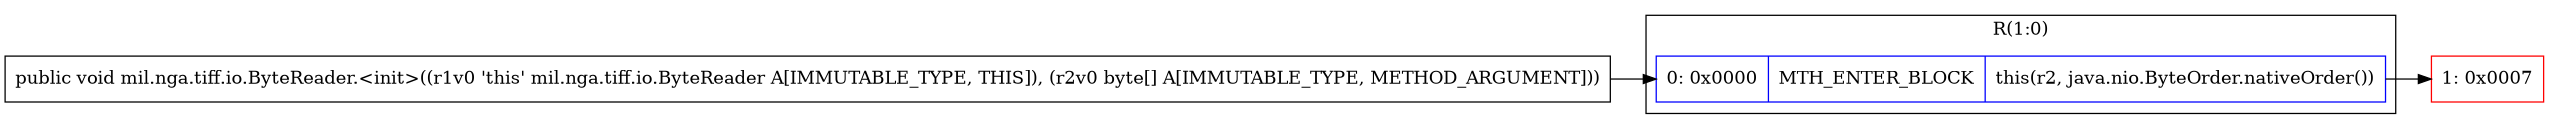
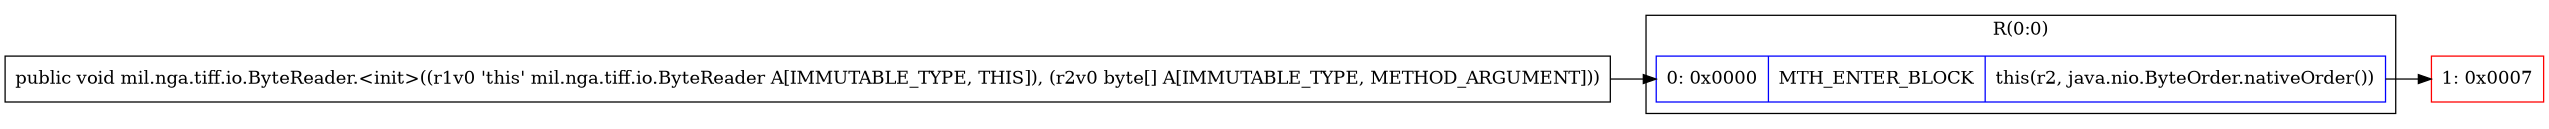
cluster "R(1:0)": label "R(1:0)" -> "R(0:0)"
